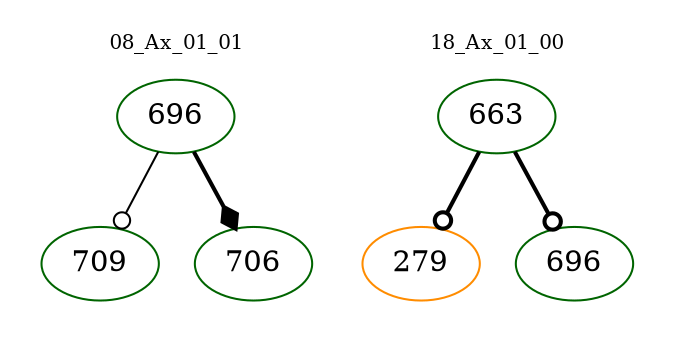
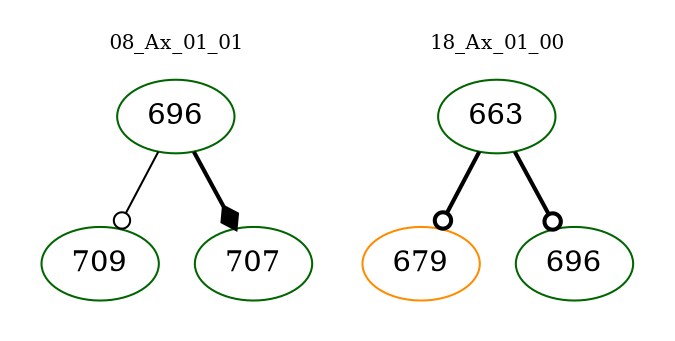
node "706": label "706" -> "707"
node "279": label "279" -> "679"
